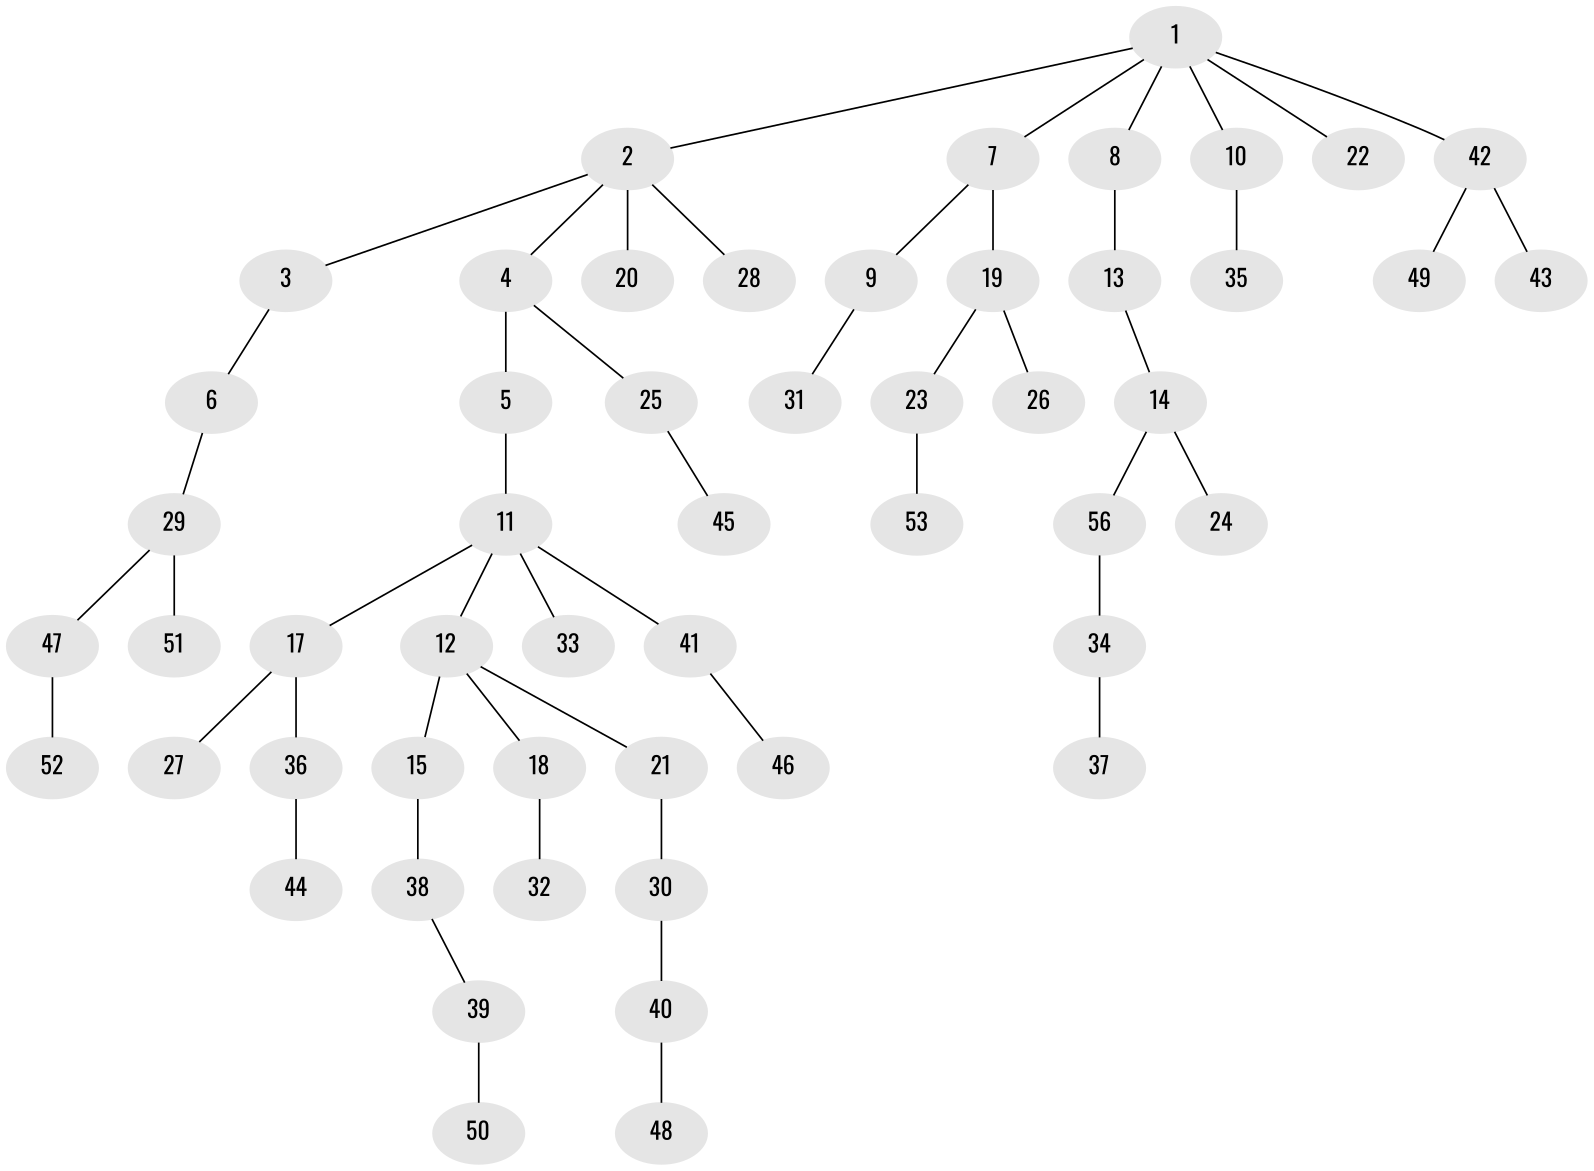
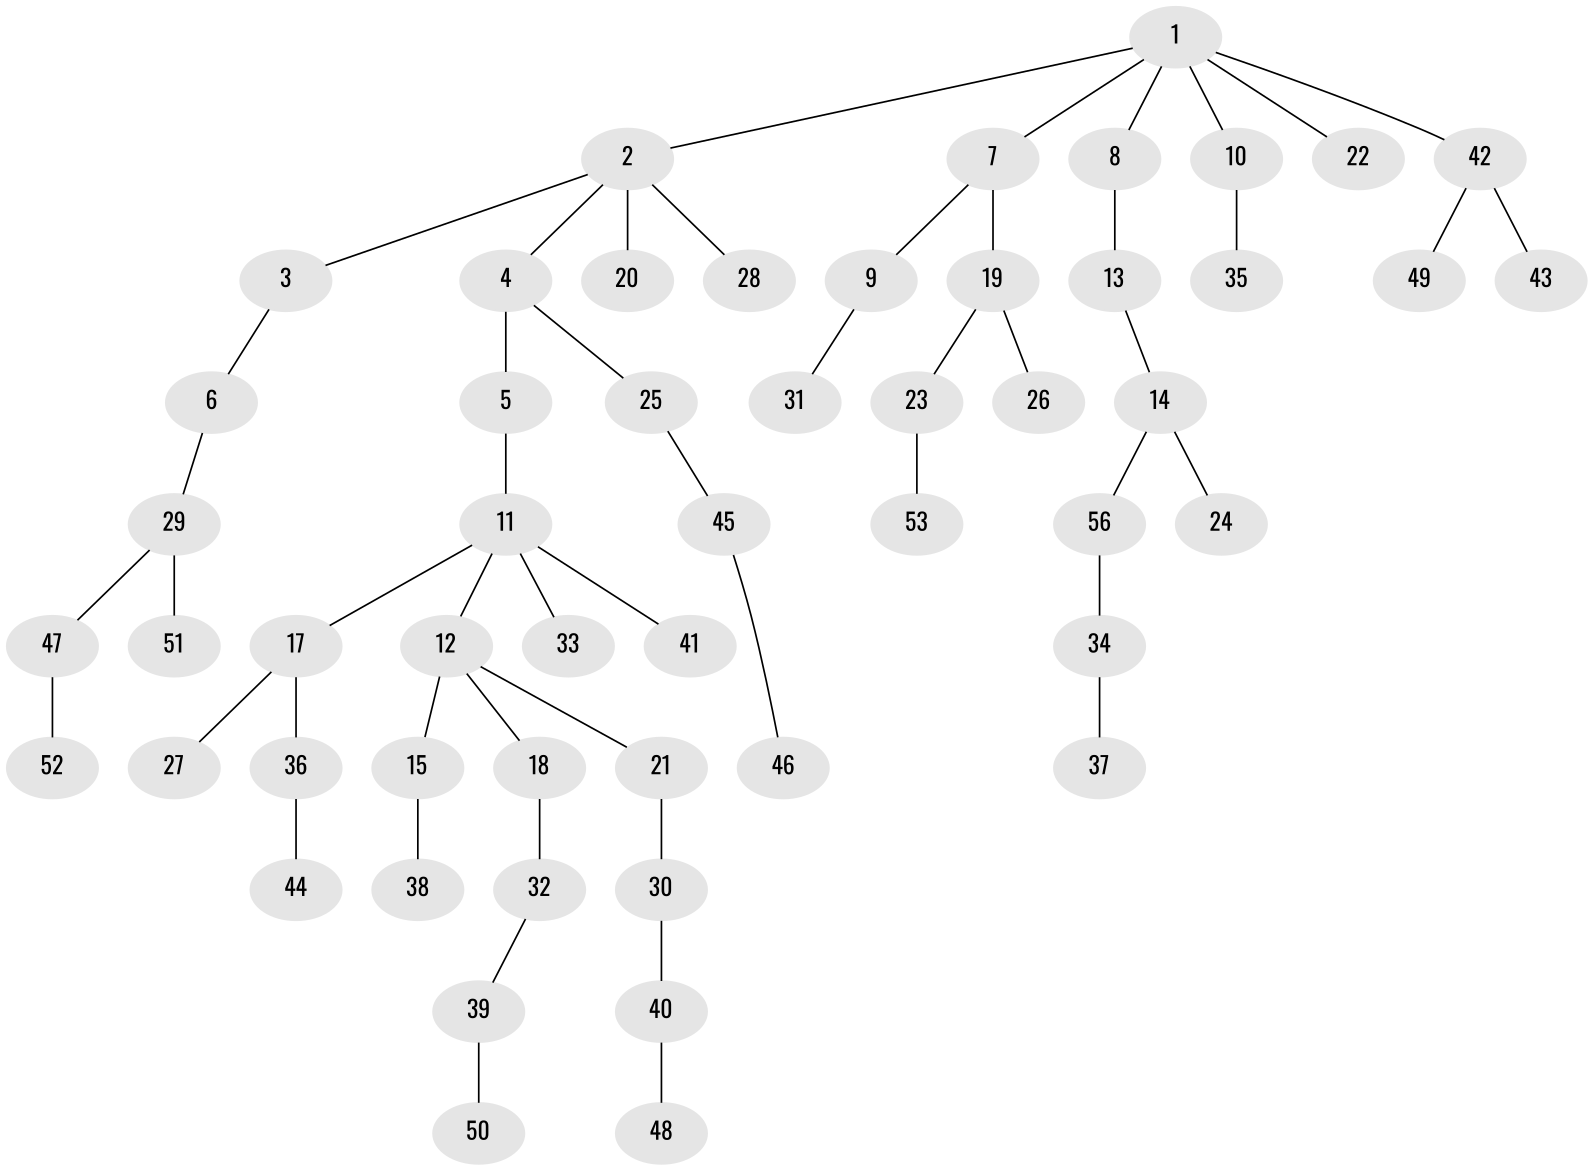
edge "41" -- "46": now "45" -- "46"
edge "38" -- "39": now "32" -- "39"
